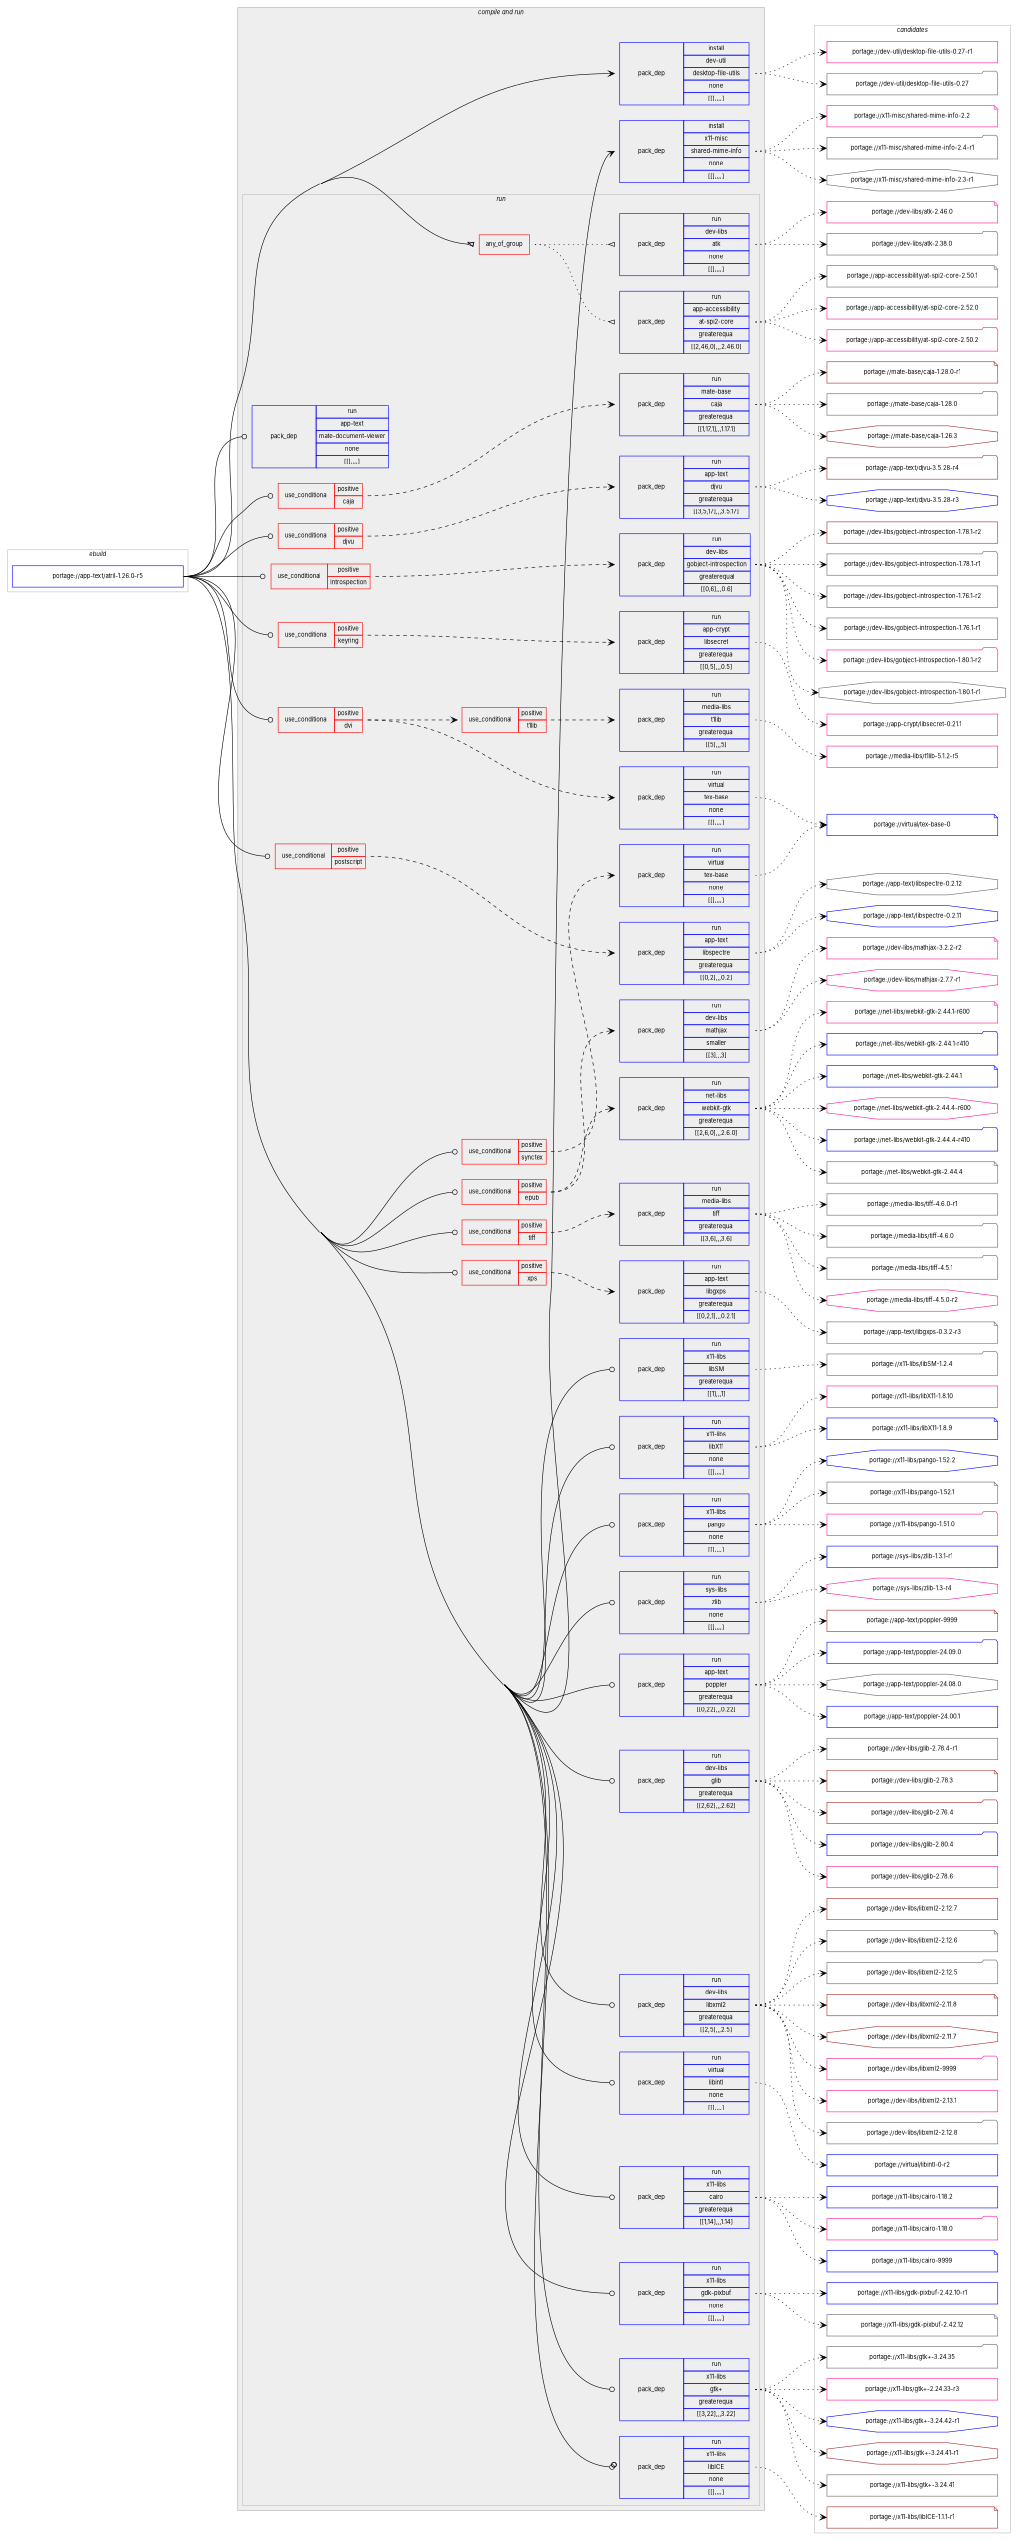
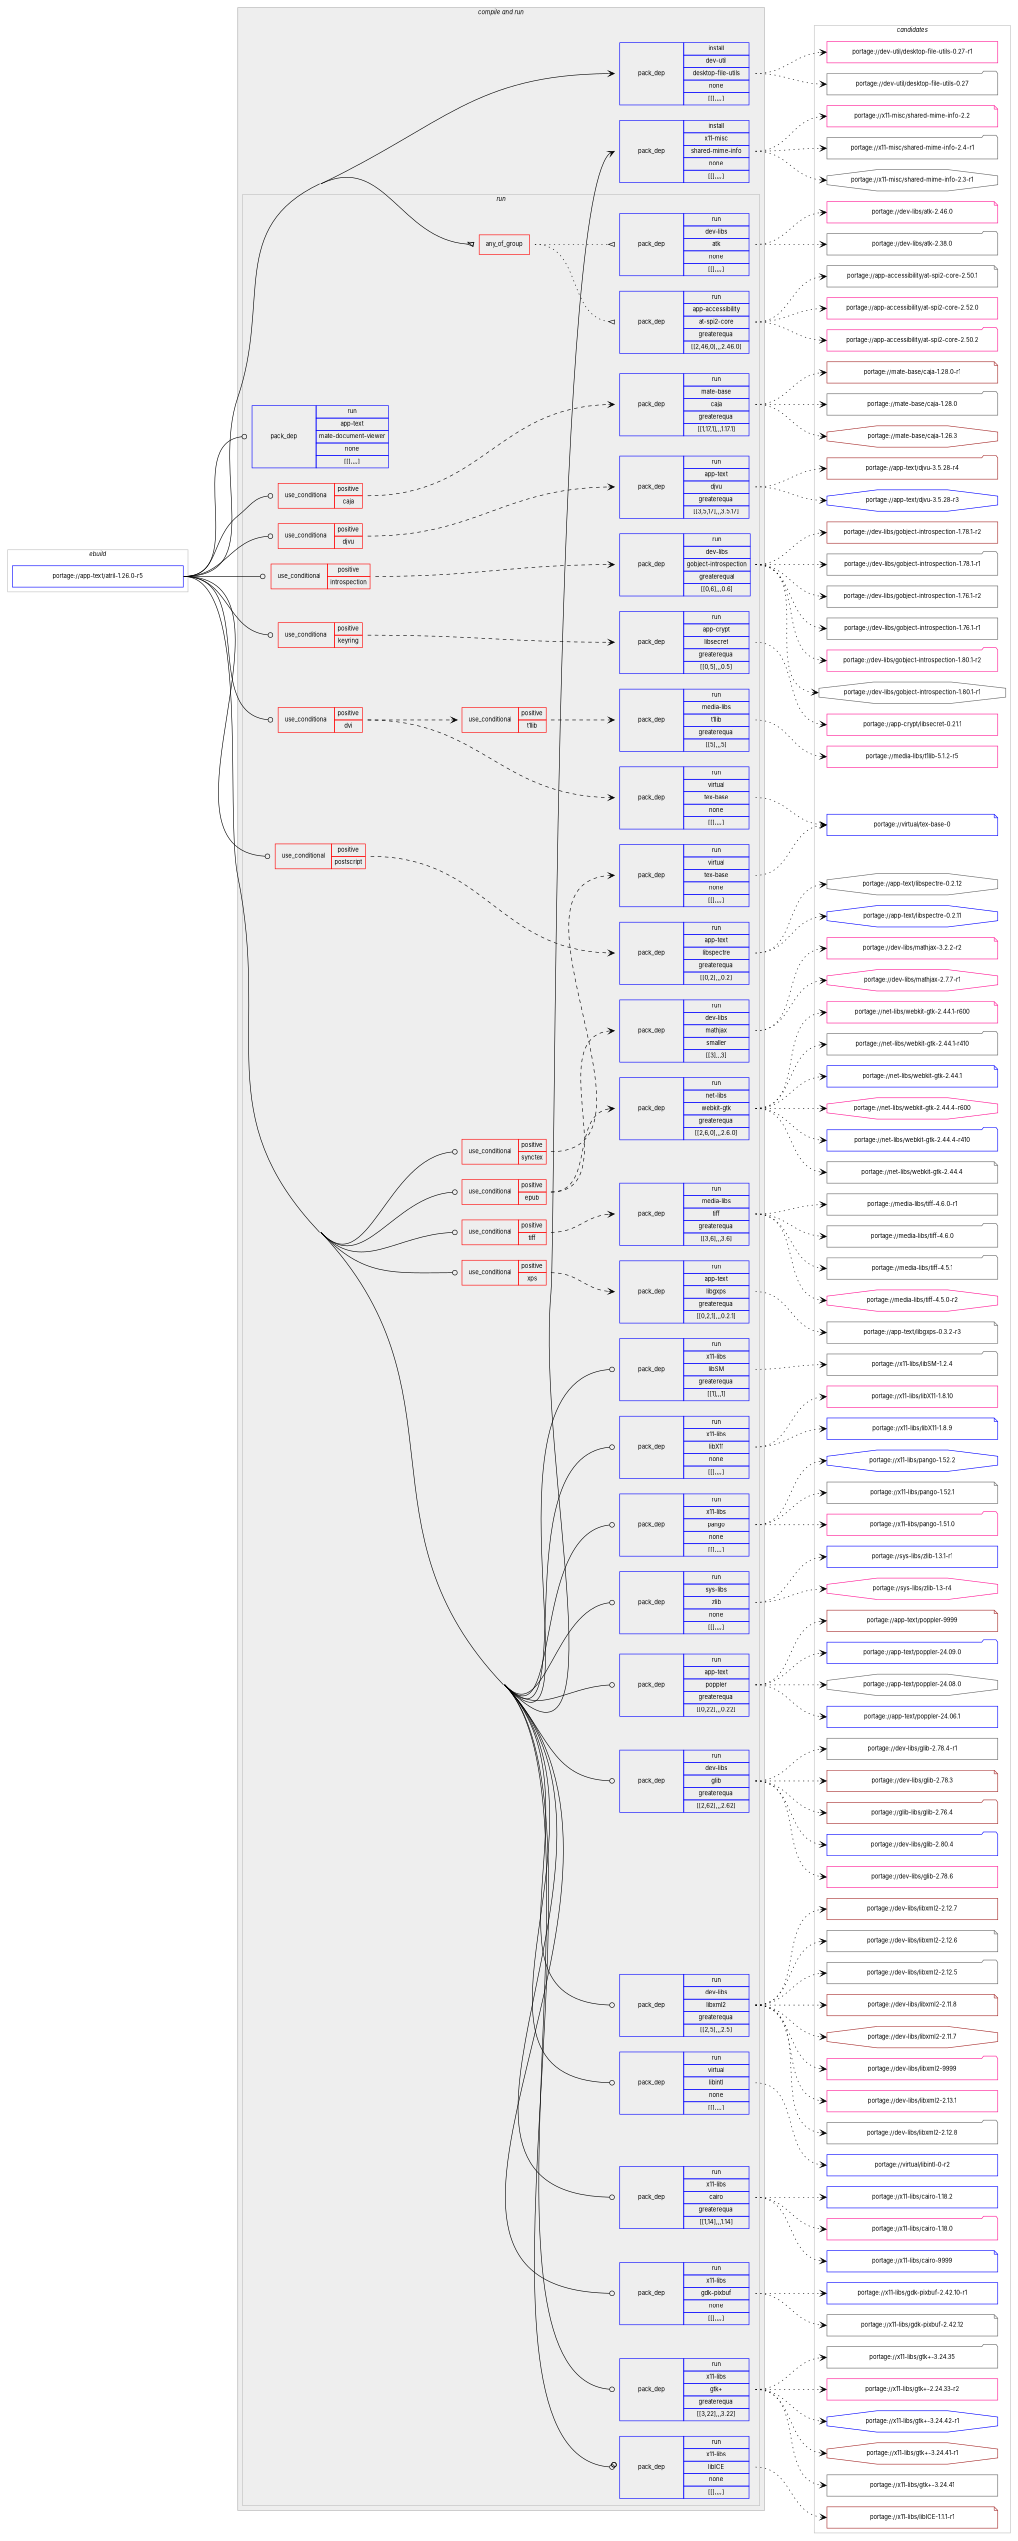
node "portage://net-libs/webkit-gtk-2.44.1-r410": color blue -> gray40
node "portage://app-text/poppler-24.00.1": label "portage://app-text/poppler-24.00.1" -> "portage://app-text/poppler-24.06.1"
node "portage://dev-libs/glib-2.76.4": label "portage://dev-libs/glib-2.76.4" -> "portage://glib-libs/glib-2.76.4"
node "portage://x11-libs/gtk+-2.24.33-r3": label "portage://x11-libs/gtk+-2.24.33-r3" -> "portage://x11-libs/gtk+-2.24.33-r2"
